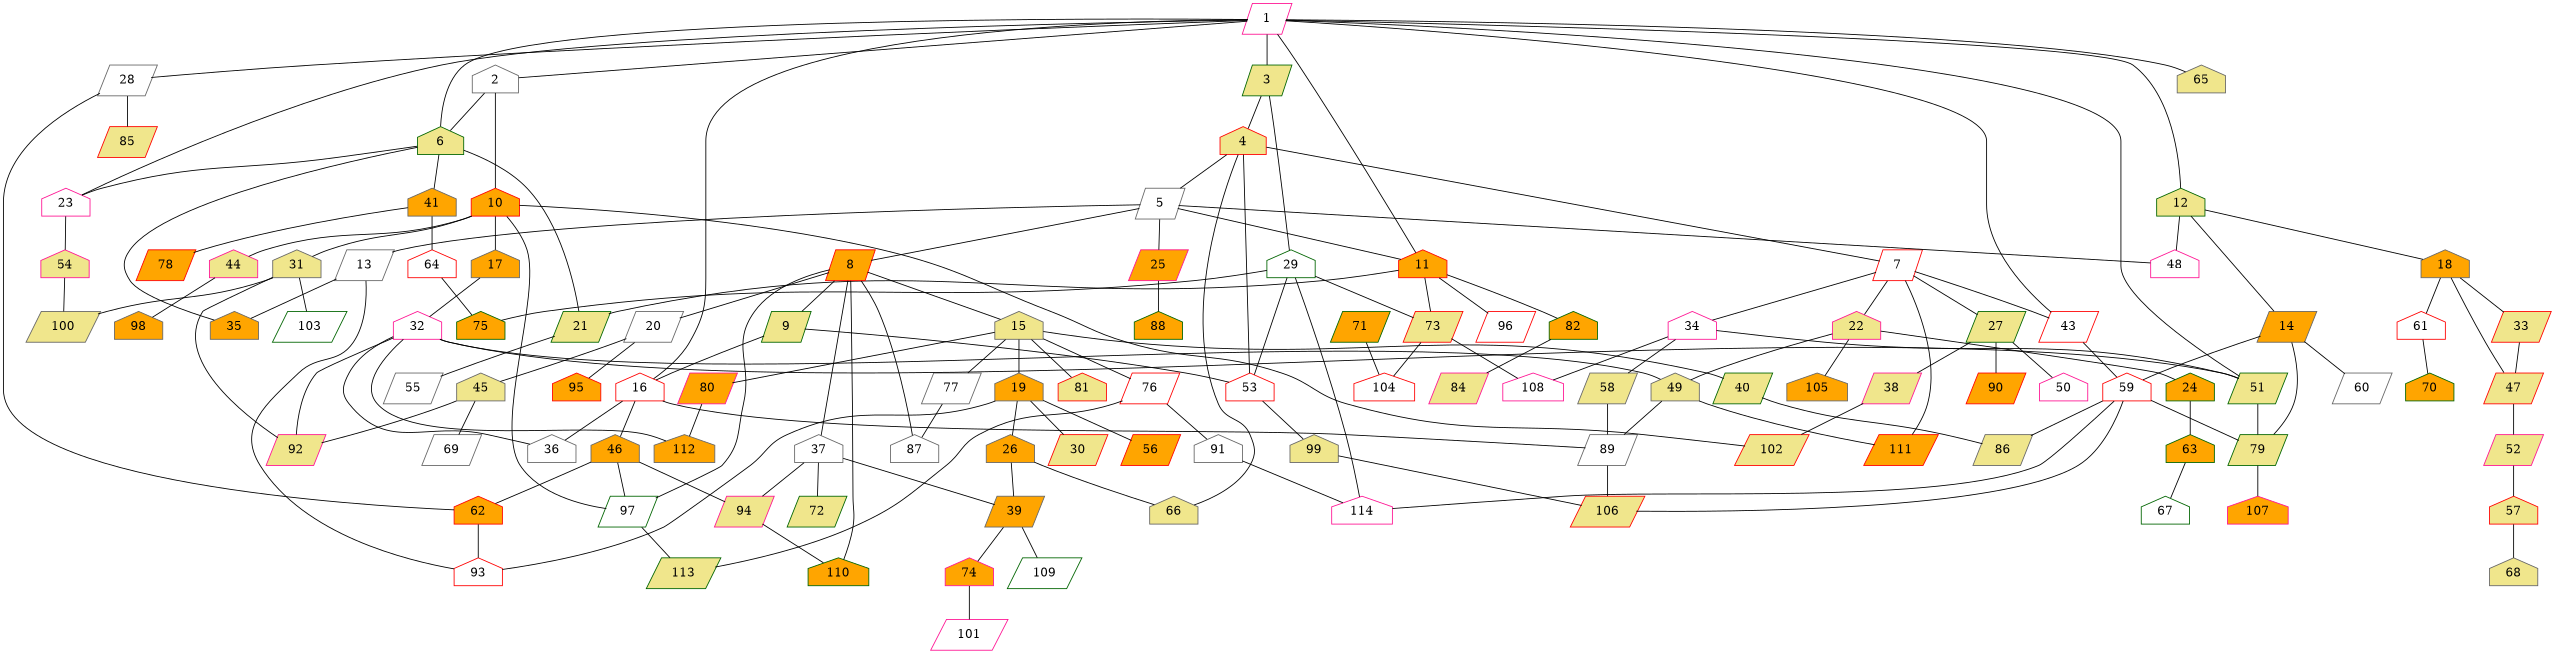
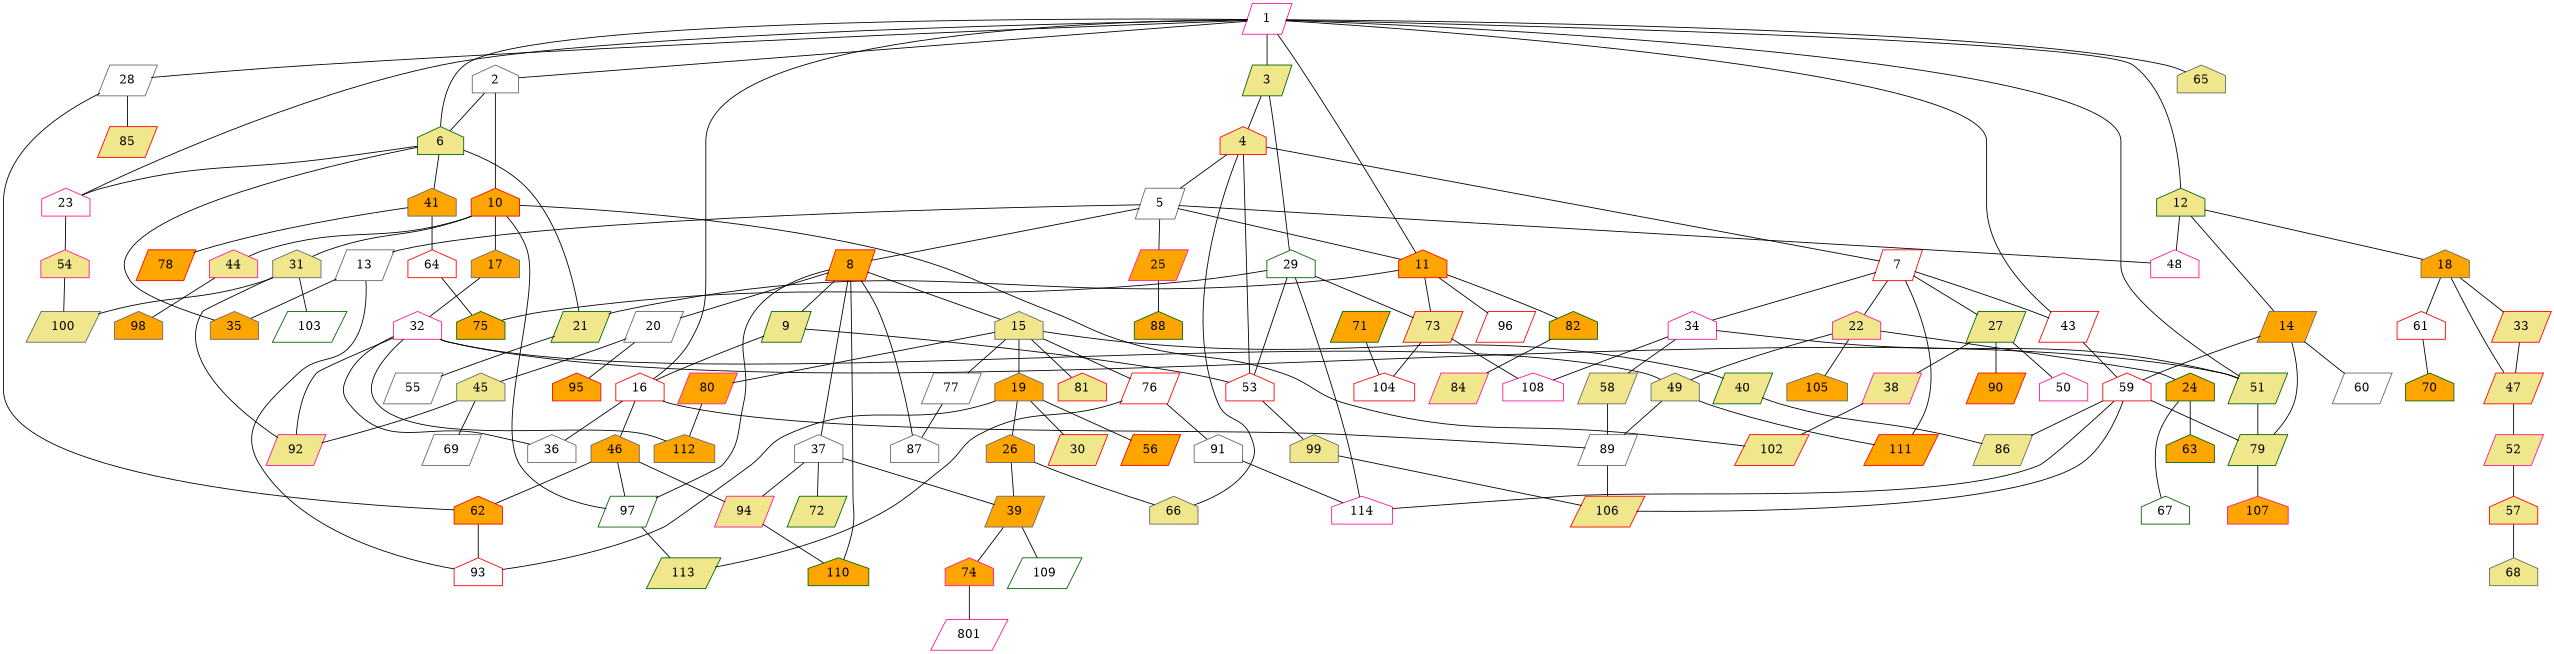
edge "63" -- "67": now "24" -- "67"
node "101": label "101" -> "801"
